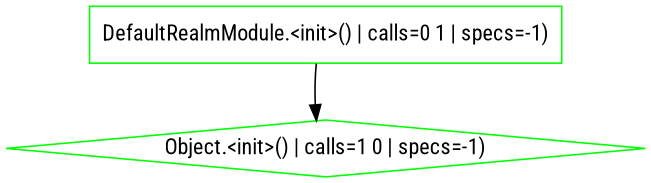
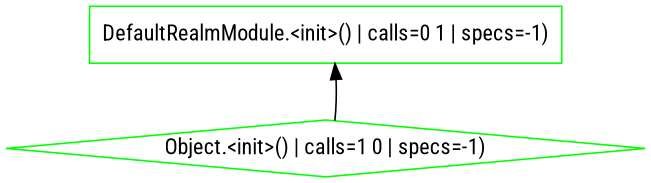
edge "DefaultRealmModule.<init>() | calls=0 1 | specs=-1)" -> "Object.<init>() | calls=1 0 | specs=-1)": reversed
